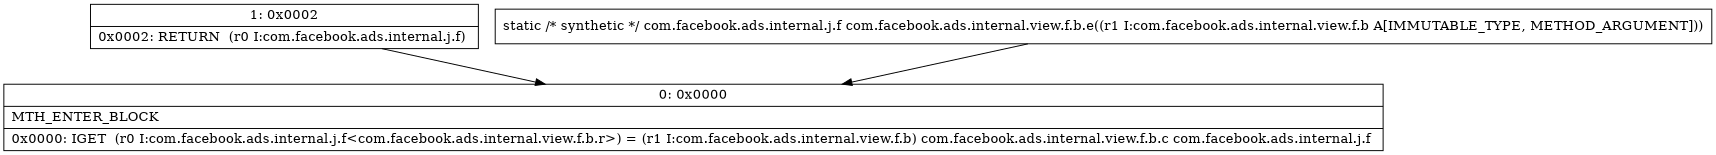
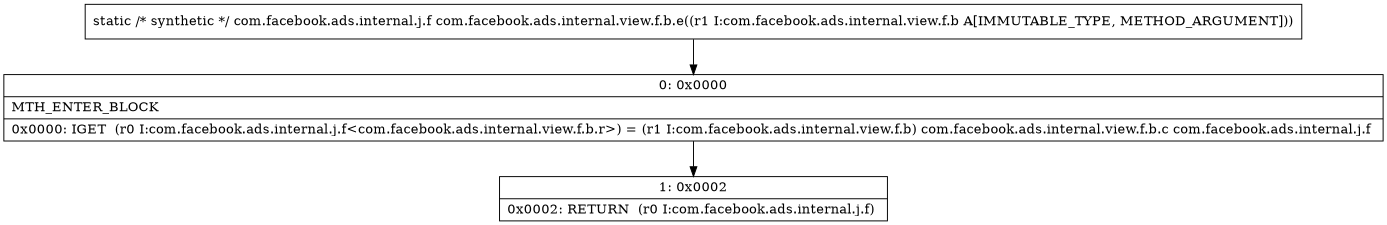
edge "1: 0x0002" -> "0: 0x0000": reversed
